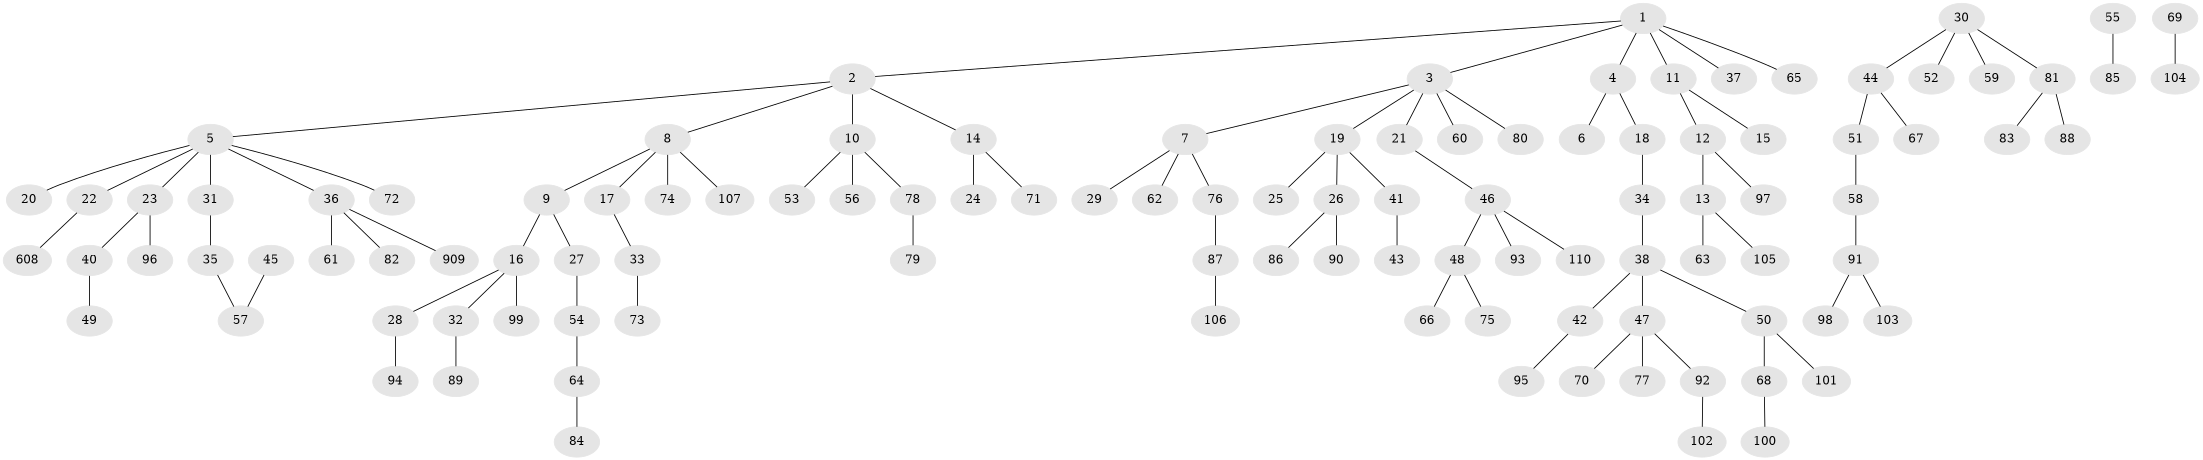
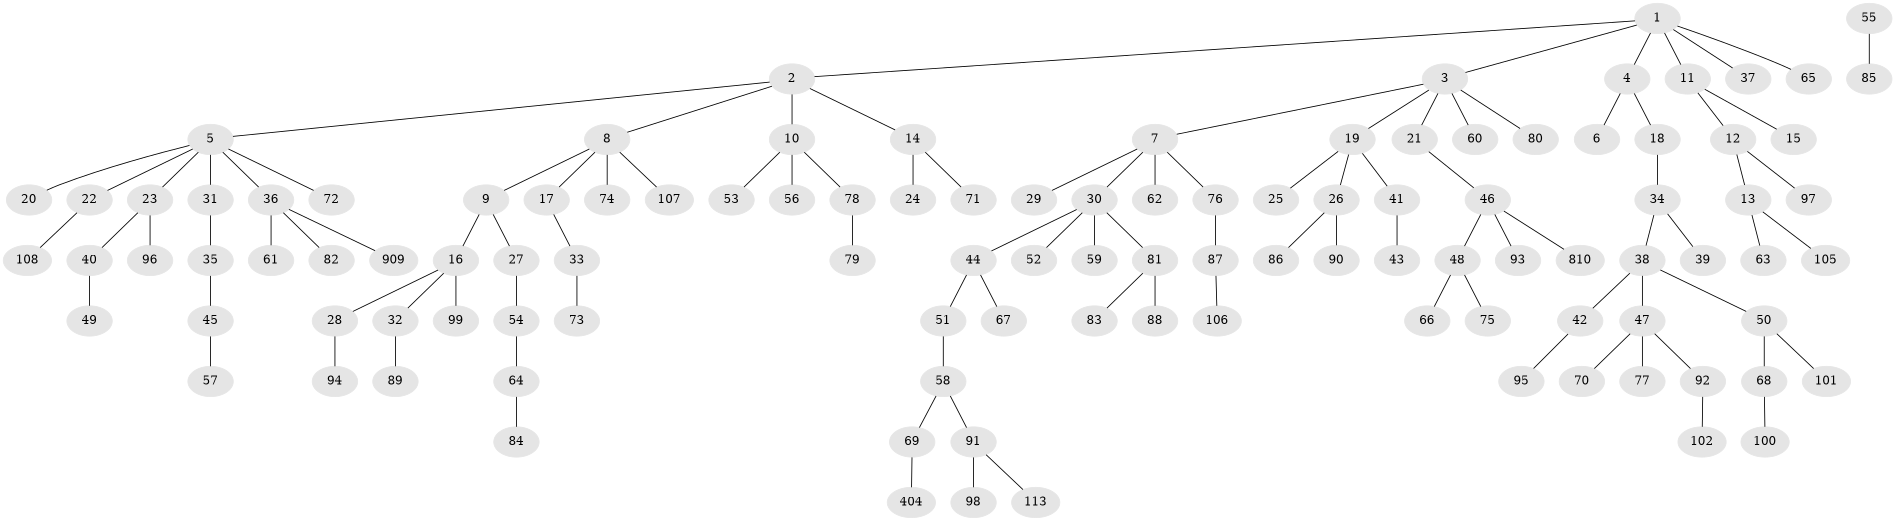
node "104": label "104" -> "404"
edge "7" -- "30": added
node "608": label "608" -> "108"
node "110": label "110" -> "810"
node "39": added
edge "35" -- "57": now "35" -- "45"
node "103": label "103" -> "113"
edge "58" -- "69": added
